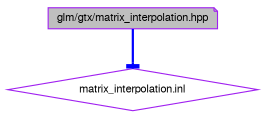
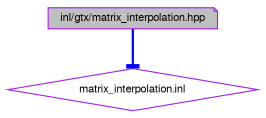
node "glm/gtx/matrix_interpolation.hpp": label "glm/gtx/matrix_interpolation.hpp" -> "inl/gtx/matrix_interpolation.hpp"
